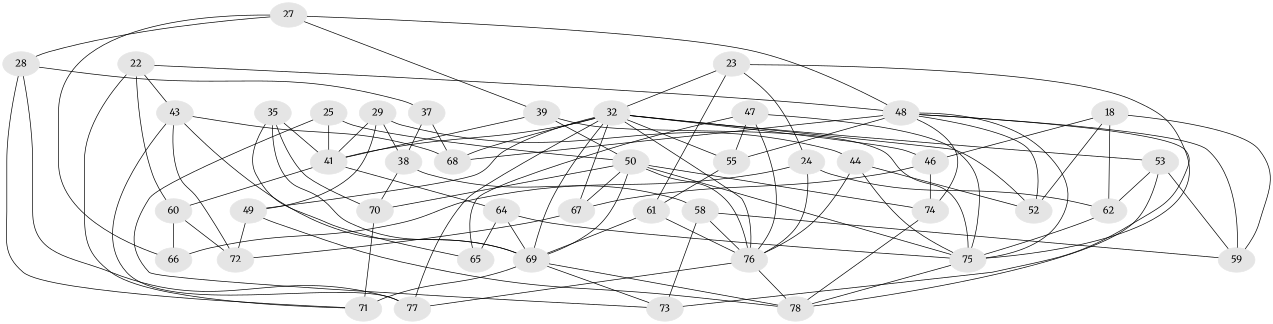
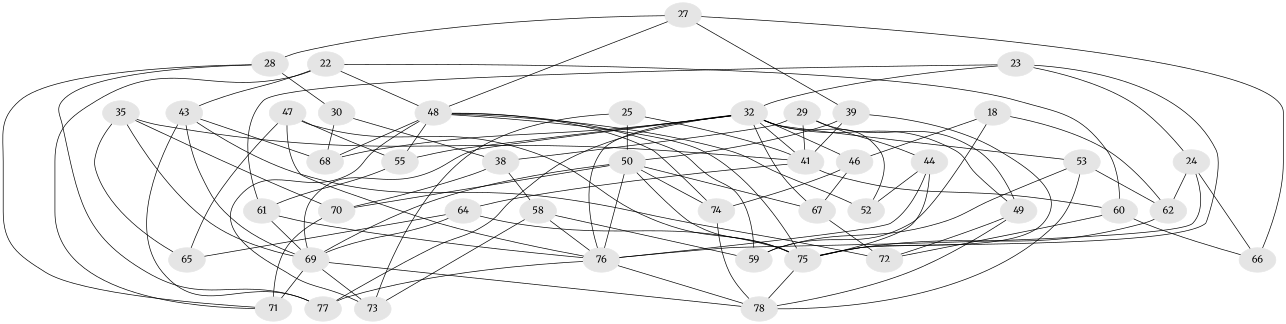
node "37": label "37" -> "30"
edge "18" -- "52": removed
